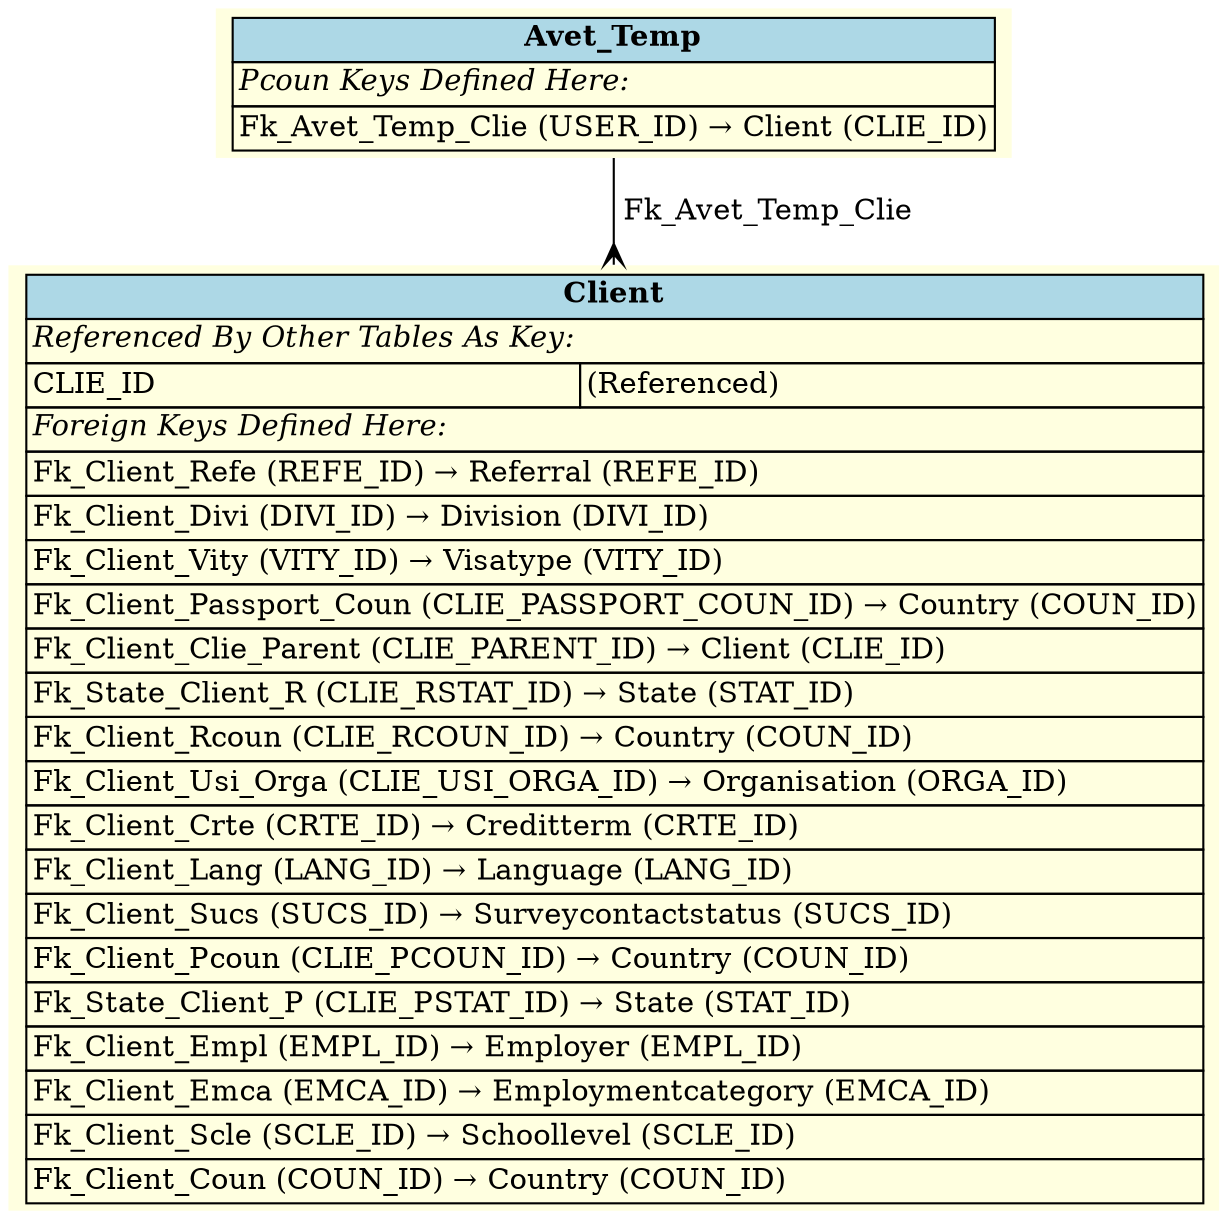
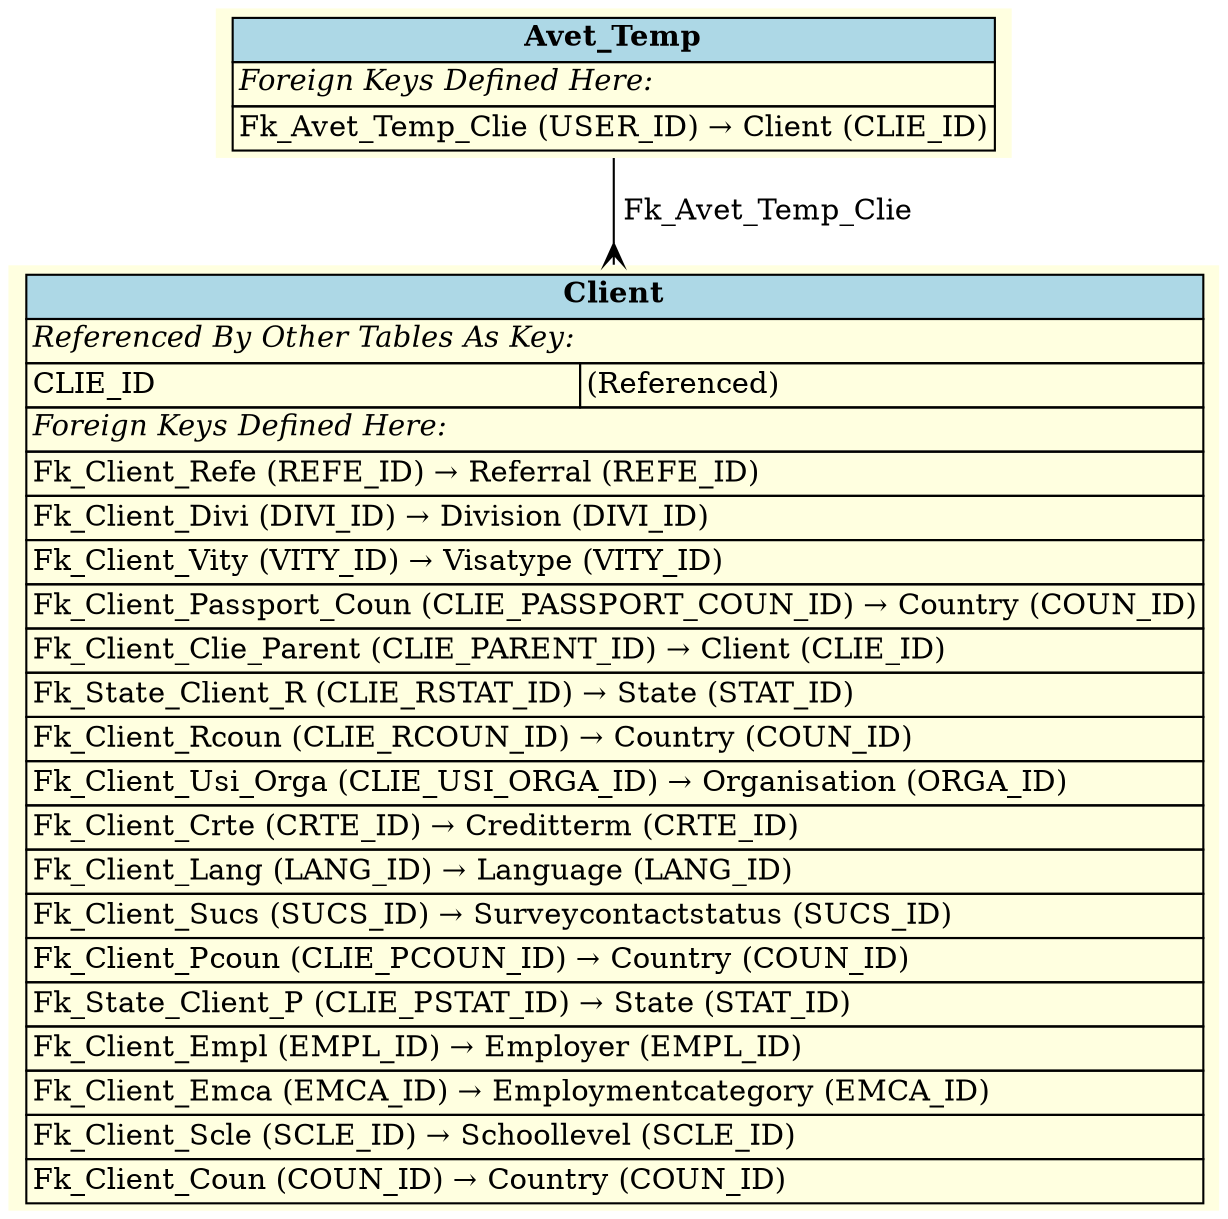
node "Avet_Temp": text "Pcoun Keys Defined Here:" -> "Foreign Keys Defined Here:"
